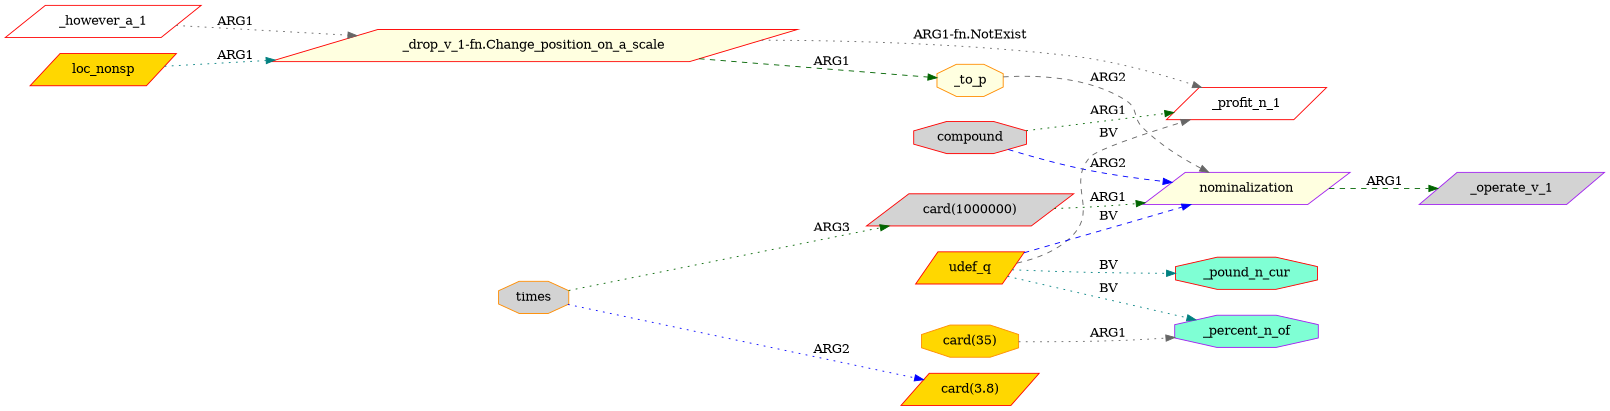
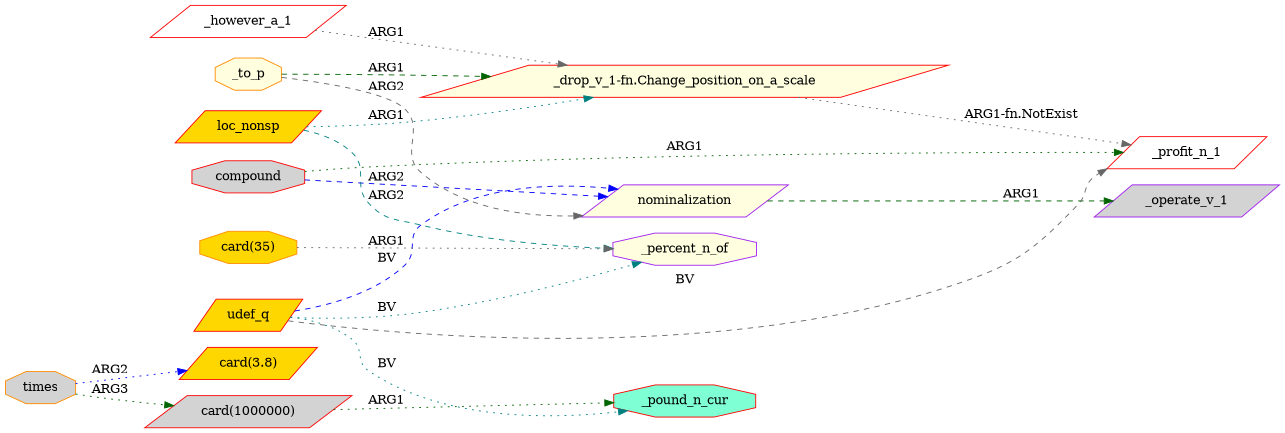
edge "_drop_v_1-fn.Change_position_on_a_scale" -> "_to_p": reversed
edge "card(1000000)" -> "nominalization": now "card(1000000)" -> "_pound_n_cur"
edge "loc_nonsp" -> "_percent_n_of": added, label "ARG2"
node "_percent_n_of": fillcolor aquamarine -> lightyellow
